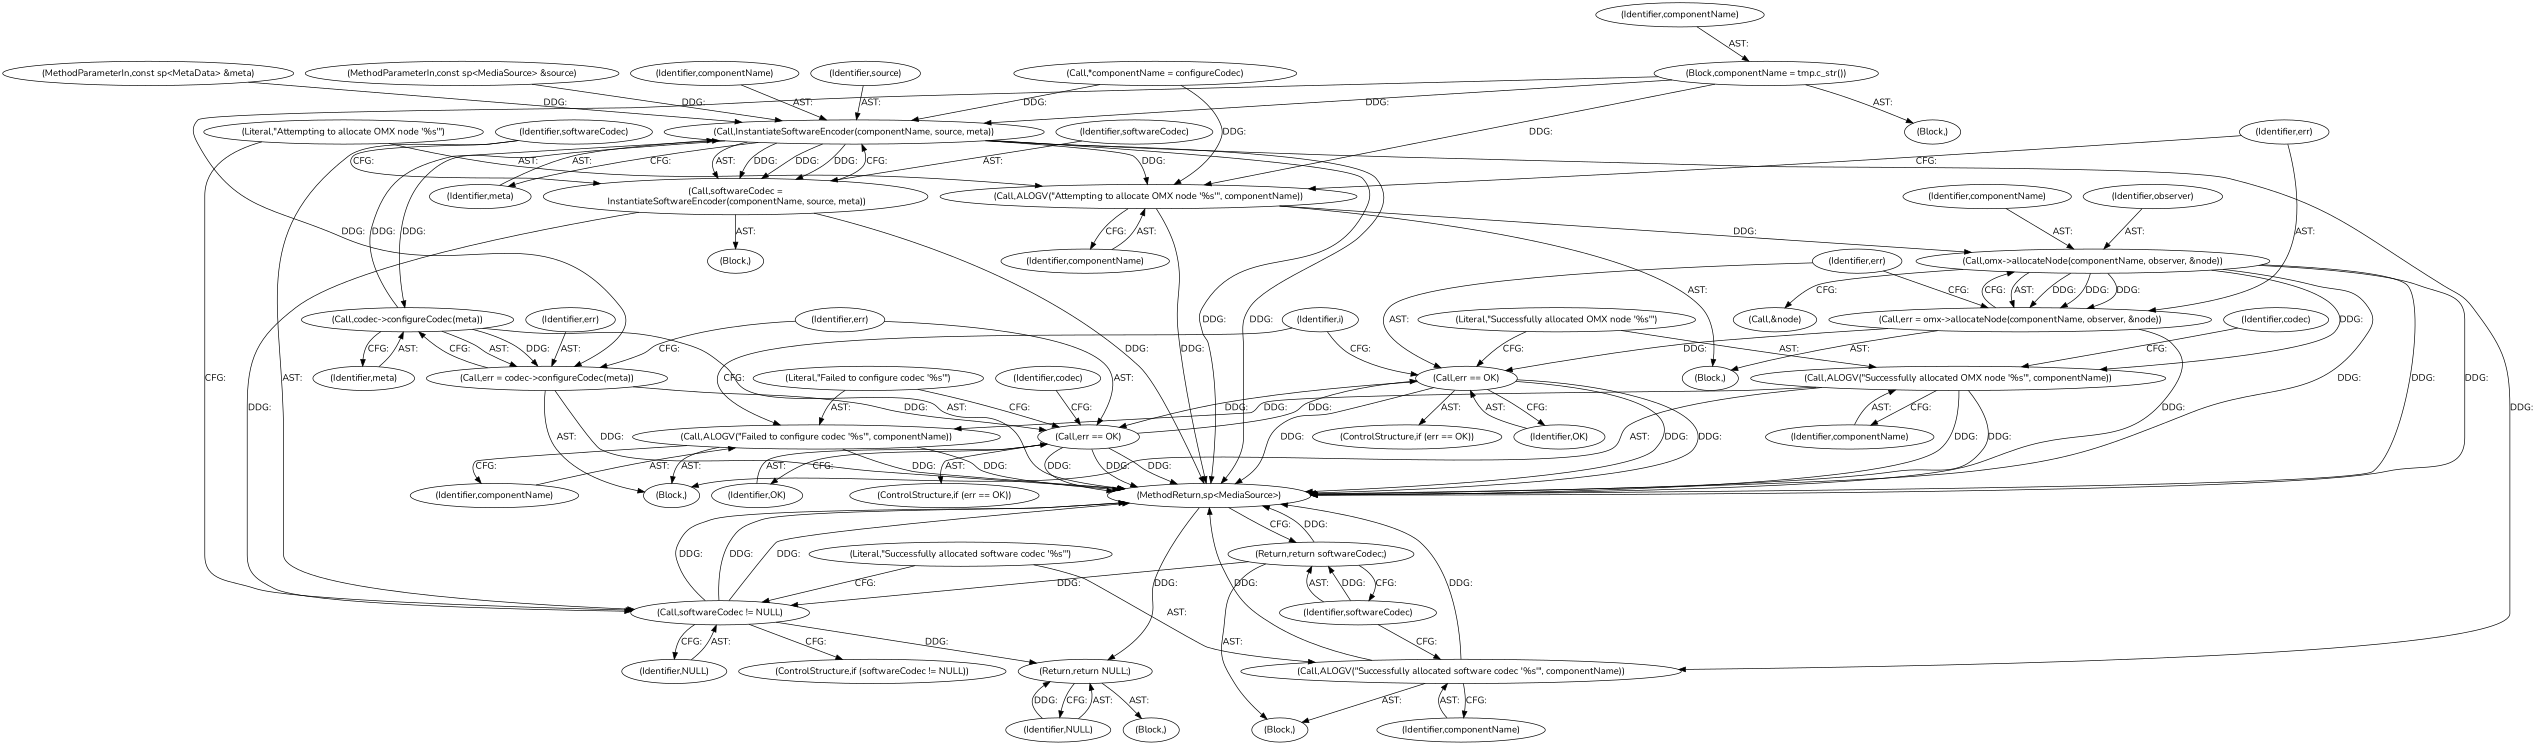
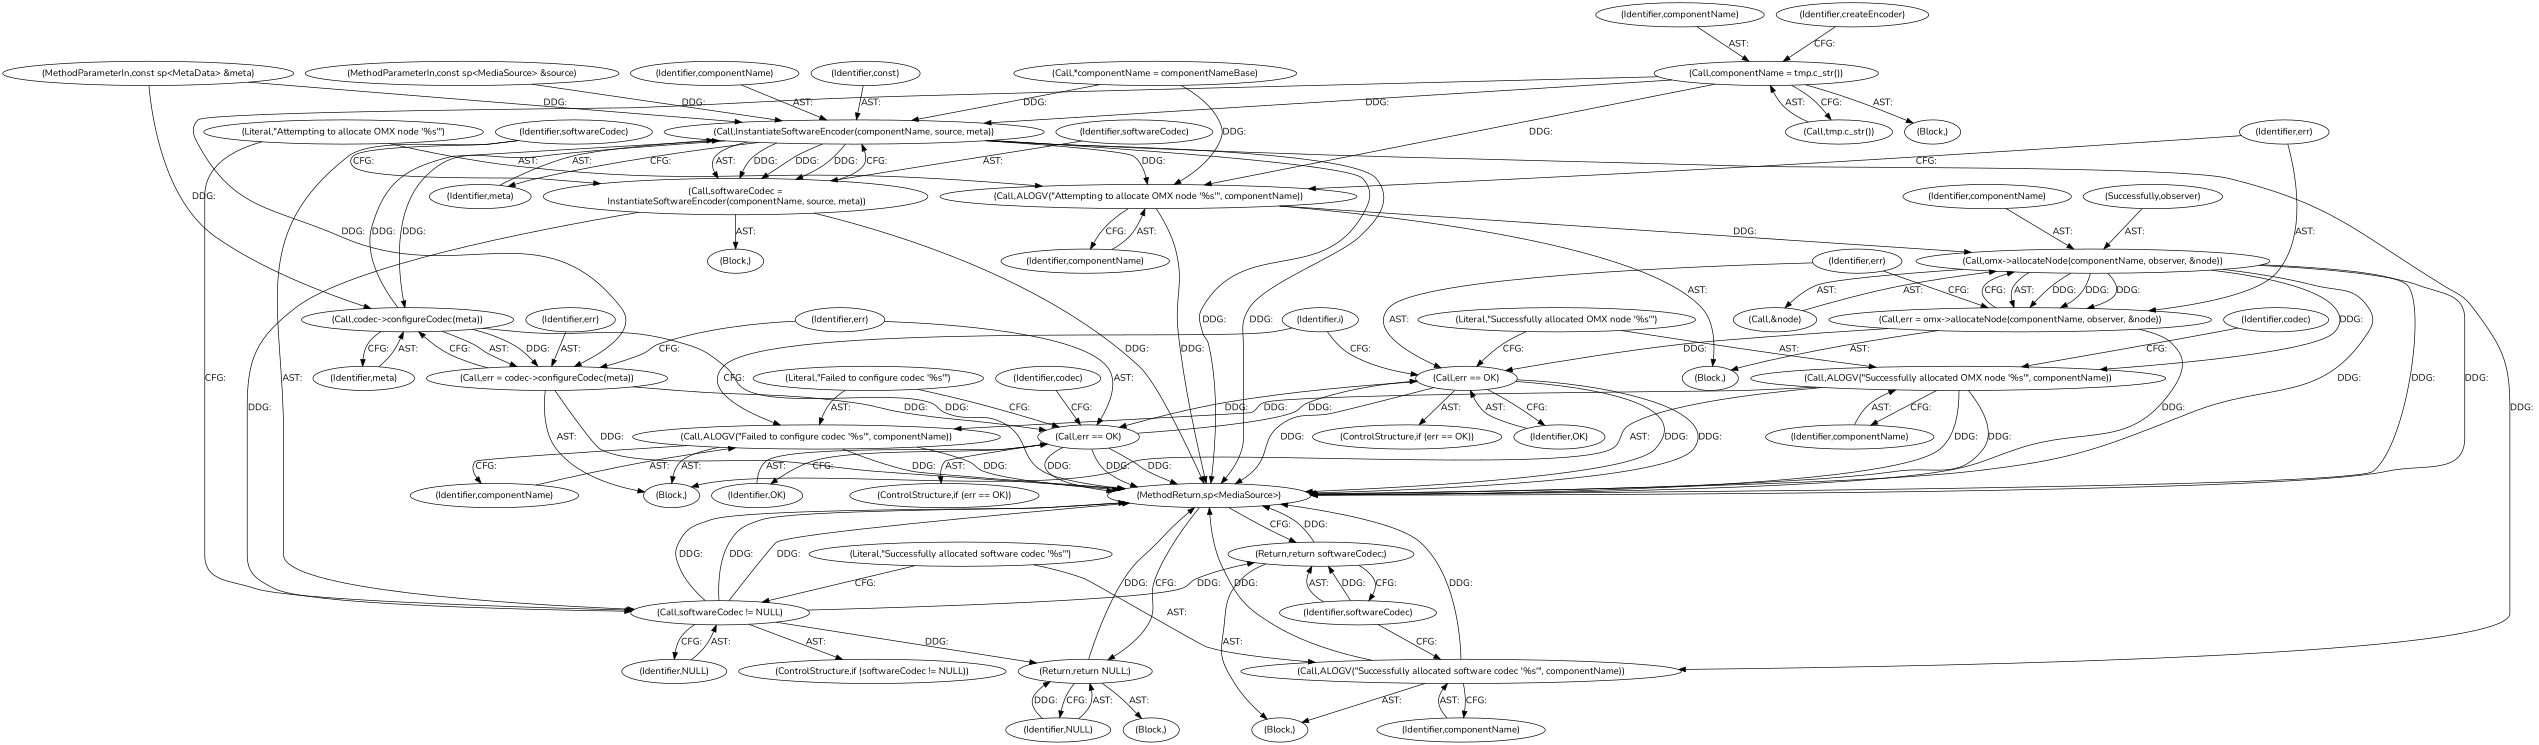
node "(Identifier,createEncoder)": added
node "(Identifier,source)": label "(Identifier,source)" -> "(Identifier,const)"
node "(Call,*componentName = configureCodec)": label "(Call,*componentName = configureCodec)" -> "(Call,*componentName = componentNameBase)"
node "(Block,componentName = tmp.c_str())": label "(Block,componentName = tmp.c_str())" -> "(Call,componentName = tmp.c_str())"
node "(Call,tmp.c_str())": added
node "(Identifier,observer)": label "(Identifier,observer)" -> "(Successfully,observer)"
edge "(MethodParameterIn,const sp<MetaData> &meta)" -> "(Call,codec->configureCodec(meta))": added, label "DDG:"
edge "(Call,&node)" -> "(Call,omx->allocateNode(componentName, observer, &node))": added, label "AST:"
edge "(Call,omx->allocateNode(componentName, observer, &node))" -> "(Call,&node)": label "CFG: " -> "AST: "
edge "(Call,codec->configureCodec(meta))" -> "(MethodReturn,sp<MediaSource>)": label "AST: " -> "DDG: "
edge "(Return,return NULL;)" -> "(MethodReturn,sp<MediaSource>)": added, label "DDG:"
edge "(Return,return softwareCodec;)" -> "(Call,softwareCodec != NULL)": reversed
edge "(MethodReturn,sp<MediaSource>)" -> "(Return,return NULL;)": label "DDG: " -> "CFG: "
edge "(Call,softwareCodec != NULL)" -> "(ControlStructure,if (softwareCodec != NULL))": label "CFG: " -> "AST: "
